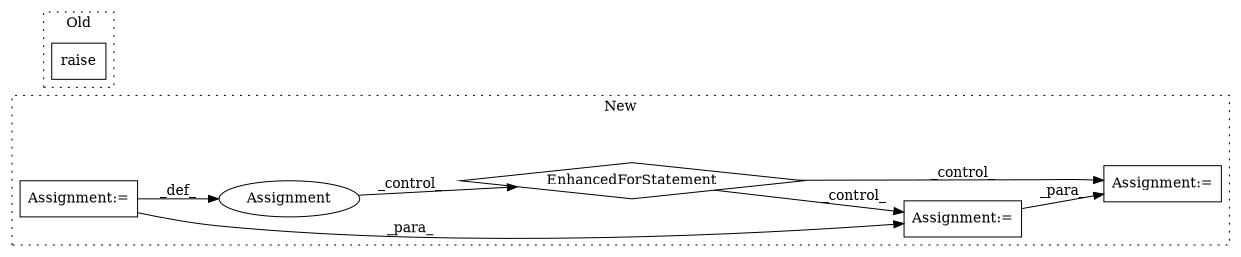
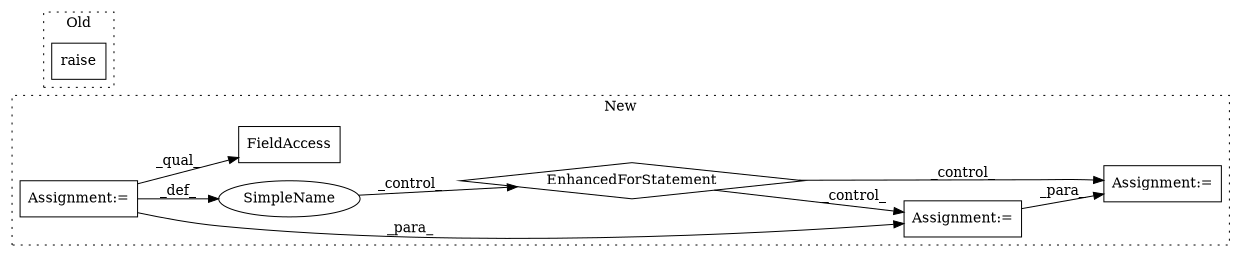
node "FieldAccess": added
node "Assignment": label "Assignment" -> "SimpleName"
